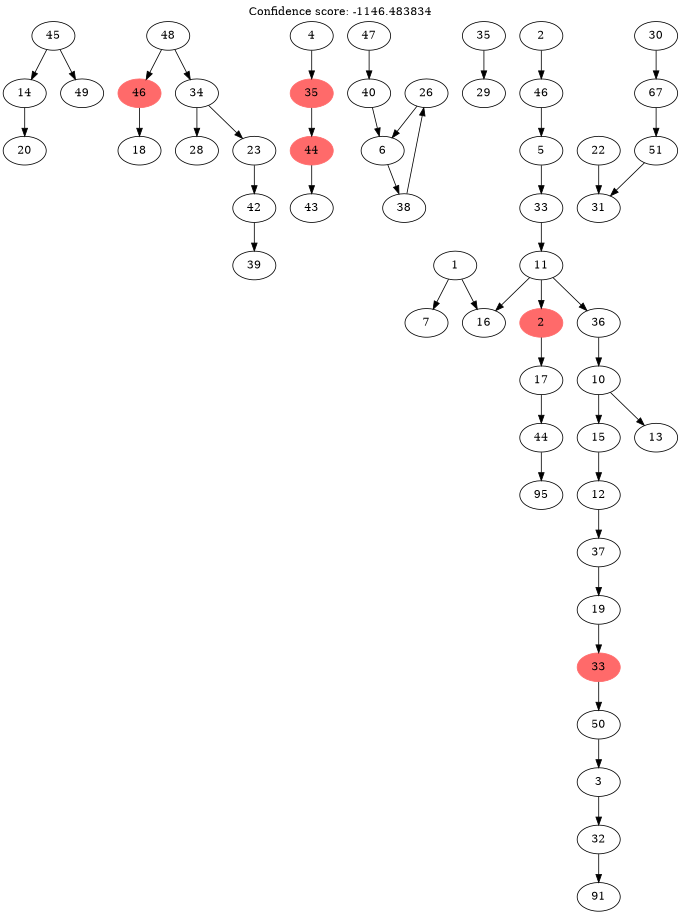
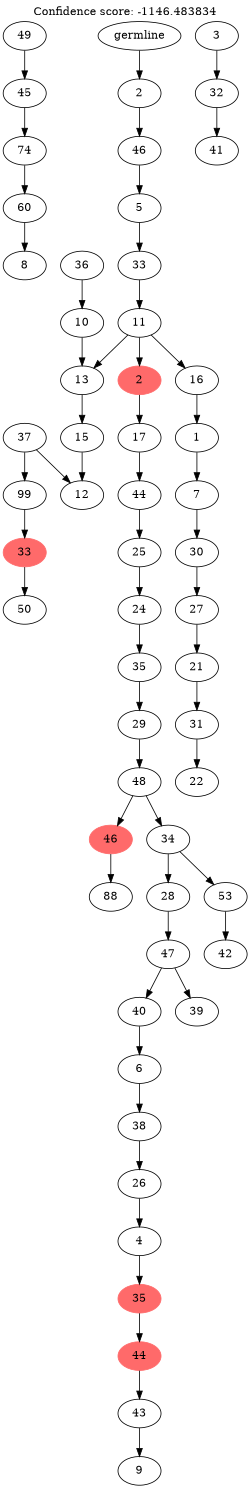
node "germline": added
edge "45" -> "49": reversed
node "14": label "14" -> "74"
node "67": label "67" -> "27"
edge "26" -> "6": now "26" -> "4"
node "20": label "20" -> "60"
node "18": label "18" -> "88"
node "23": label "23" -> "53"
node "51": label "51" -> "21"
edge "22" -> "31": reversed
edge "42" -> "39": now "47" -> "39"
node "8": added
edge "1" -> "16": reversed
edge "11" -> "36": now "11" -> "13"
edge "10" -> "15": now "13" -> "15"
node "95": label "95" -> "25"
edge "7" -> "30": added
edge "12" -> "37": reversed
node "24": added
node "19": label "19" -> "99"
edge "29" -> "48": added
edge "50" -> "3": removed
node "91": label "91" -> "41"
edge "28" -> "47": added
node "9": added
